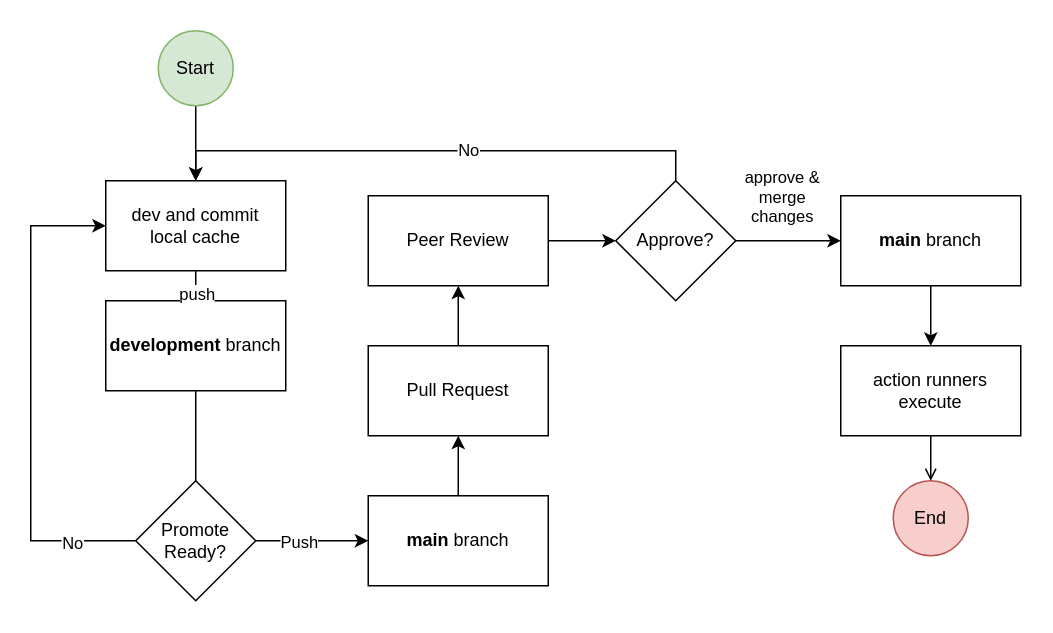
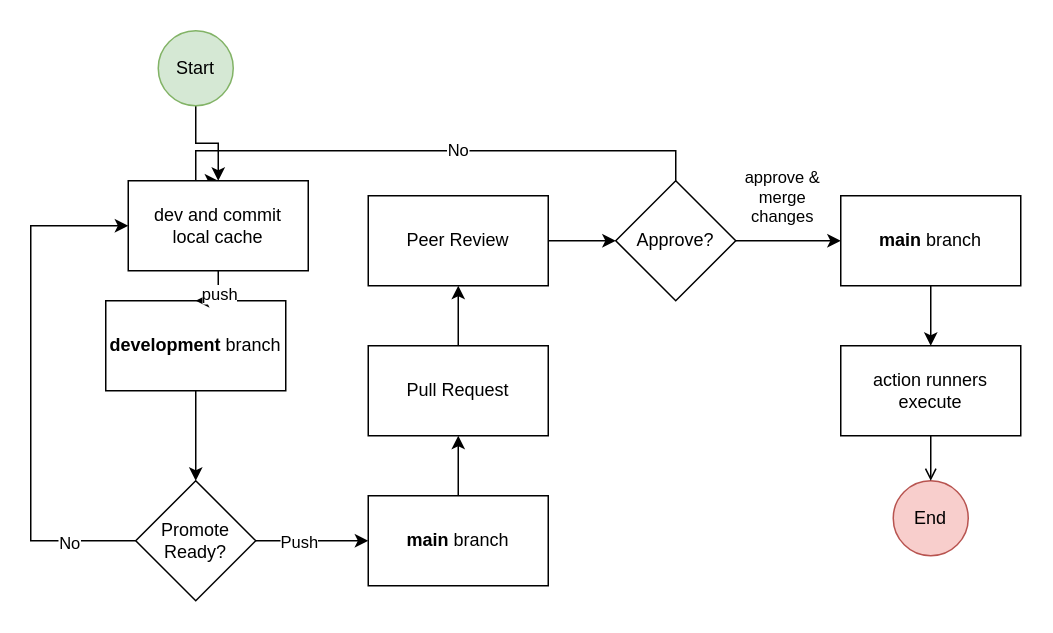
node "dev and commit local cache": moved (196, 226) -> (218, 226)
edge "development branch" -- "Promote Ready?": arrowhead none -> classic
